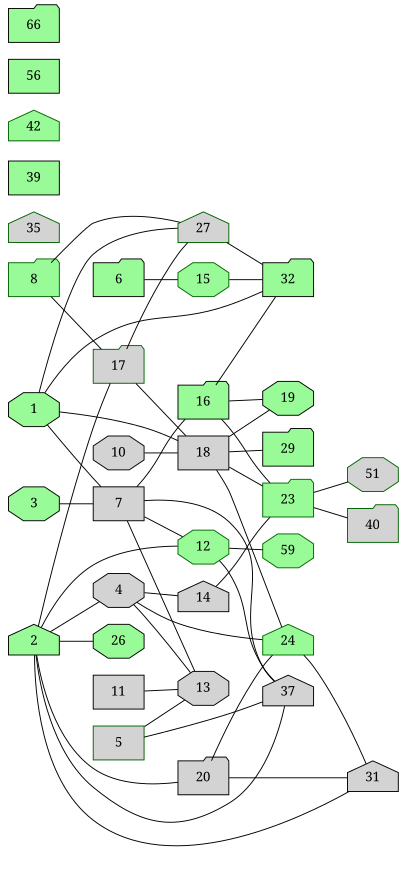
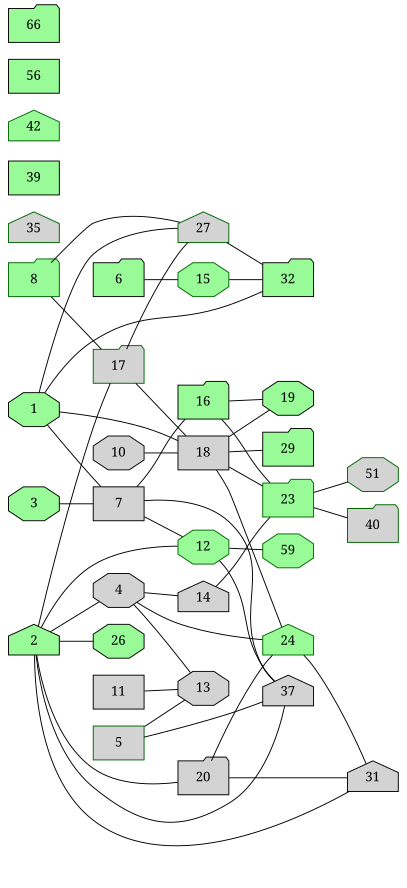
edge "32" -- "16": removed
edge "7" -- "13": removed
